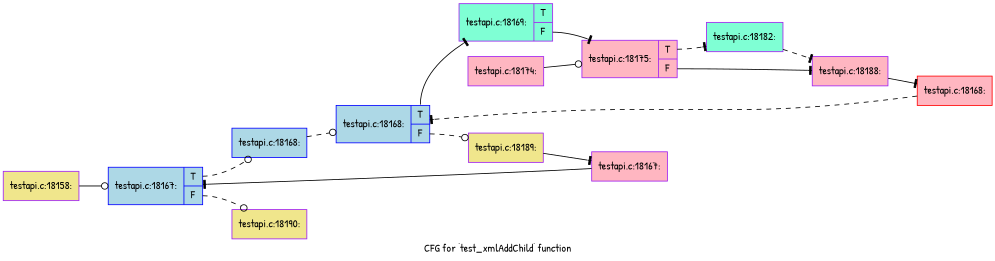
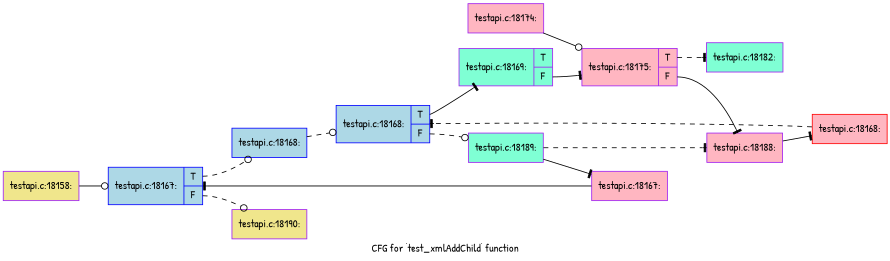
edge "testapi.c:18182:" -> "testapi.c:18188:": now "testapi.c:18189:" -> "testapi.c:18188:"
node "testapi.c:18189:": fillcolor khaki -> aquamarine
